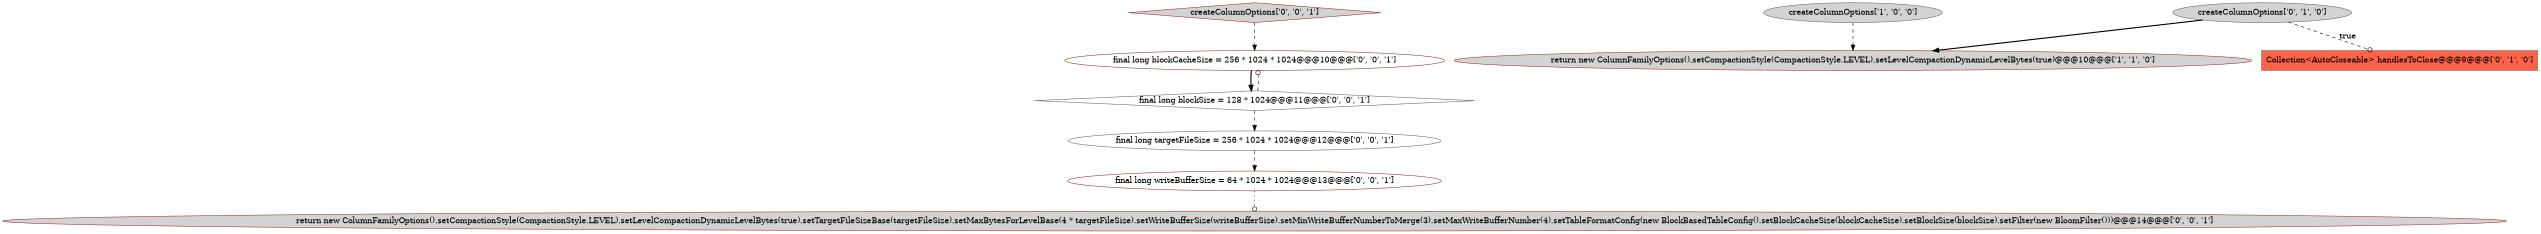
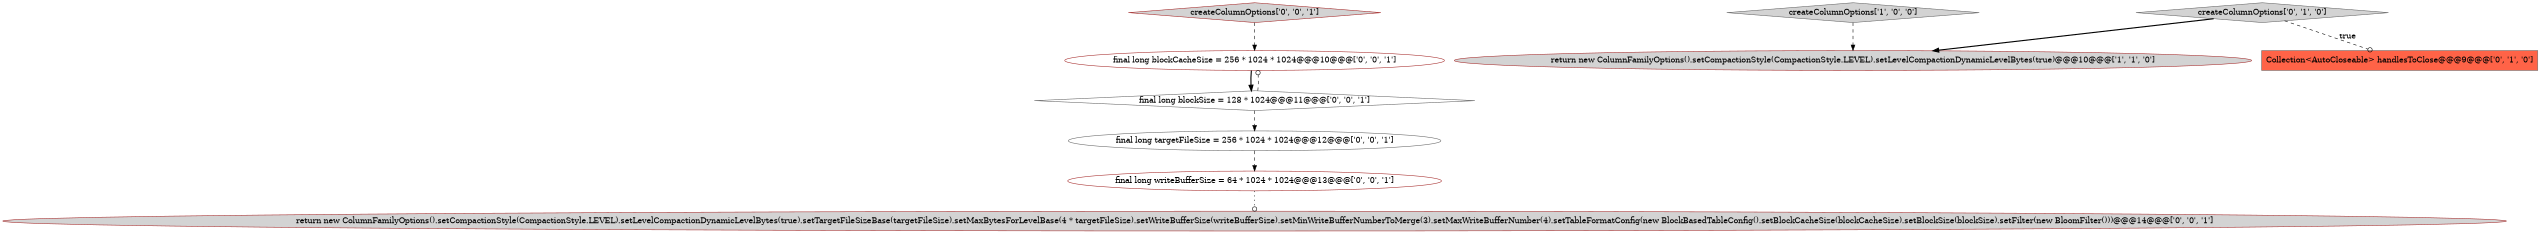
node "createColumnOptions['1', '0', '0']": shape ellipse -> diamond
node "createColumnOptions['0', '1', '0']": shape ellipse -> diamond
